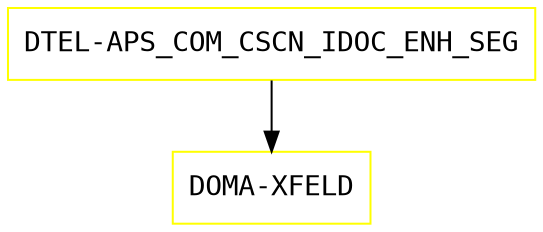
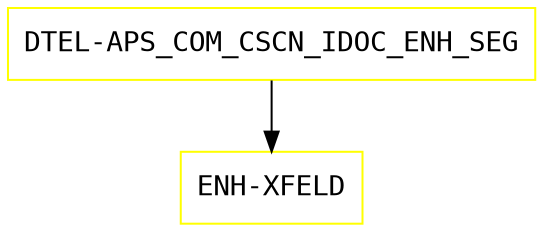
node "DOMA-XFELD": label "DOMA-XFELD" -> "ENH-XFELD"
